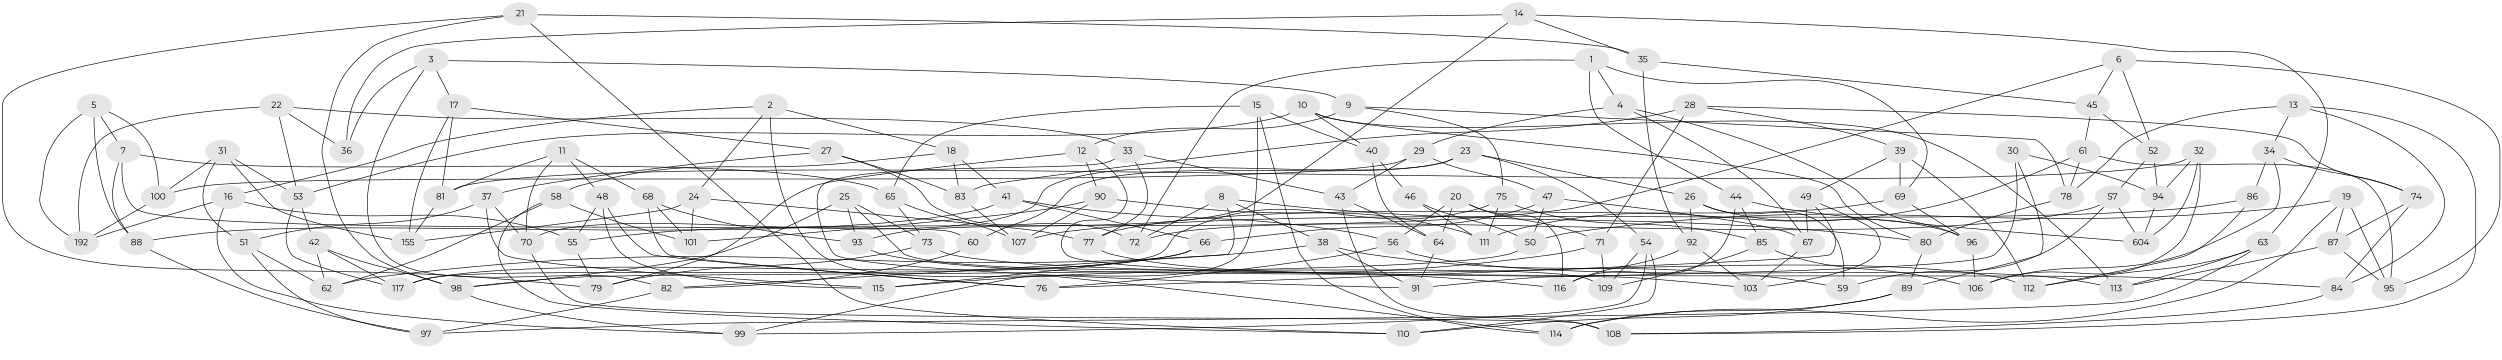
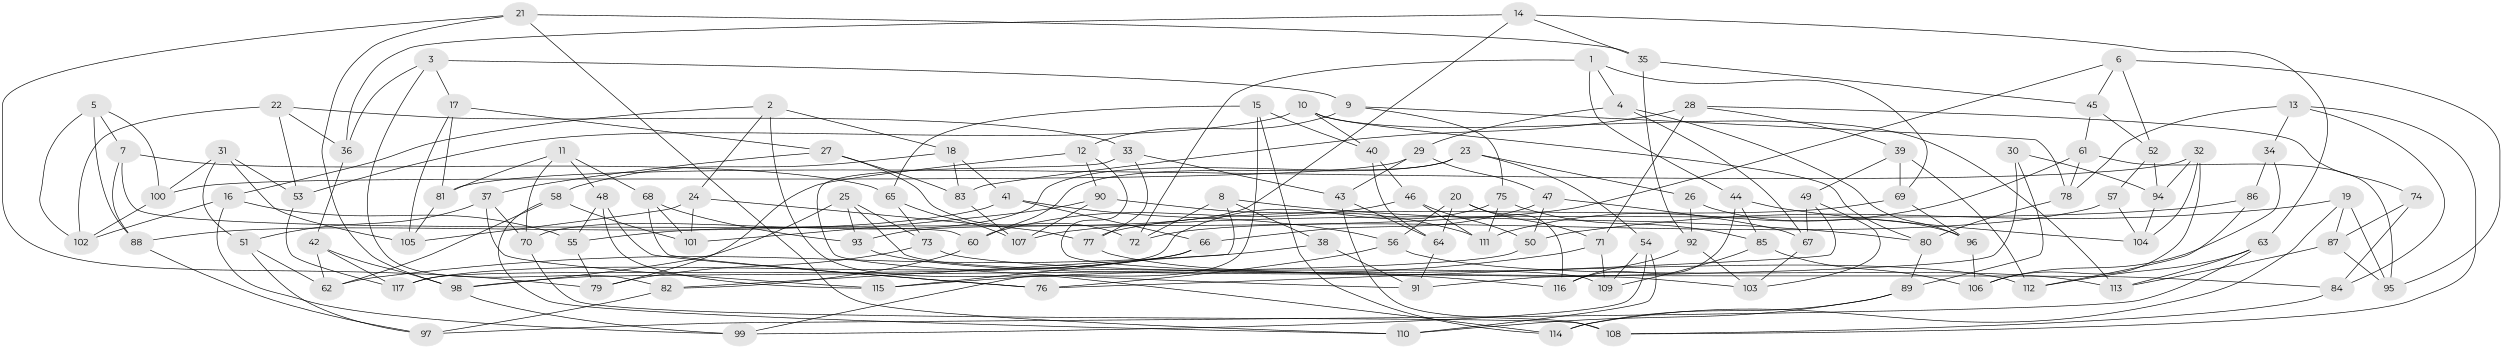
edge "34" -- "74": removed
edge "46" -- "60": added
edge "53" -- "42": now "36" -- "42"
node "192": label "192" -> "102"
node "155": label "155" -> "105"
node "604": label "604" -> "104"
node "59": removed
